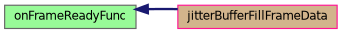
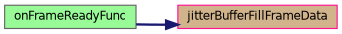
edge "jitterBufferFillFrameData" -> "onFrameReadyFunc": reversed
